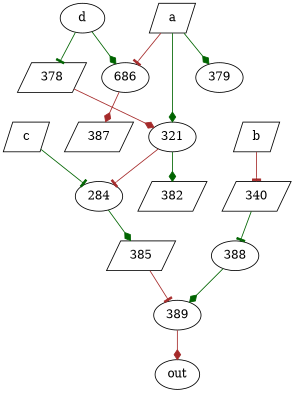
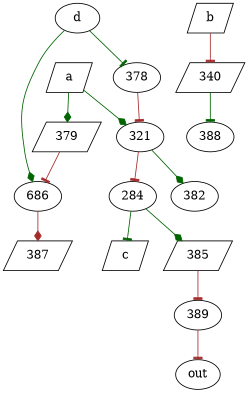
edge "a" -> "686": now "379" -> "686"
node "378": shape parallelogram -> ellipse
node "379": shape ellipse -> parallelogram
edge "378" -> "321": arrowhead diamond -> tee
edge "c" -> "284": reversed
node "382": shape parallelogram -> ellipse
edge "388" -> "389": removed
edge "389" -> "out": arrowhead diamond -> tee
